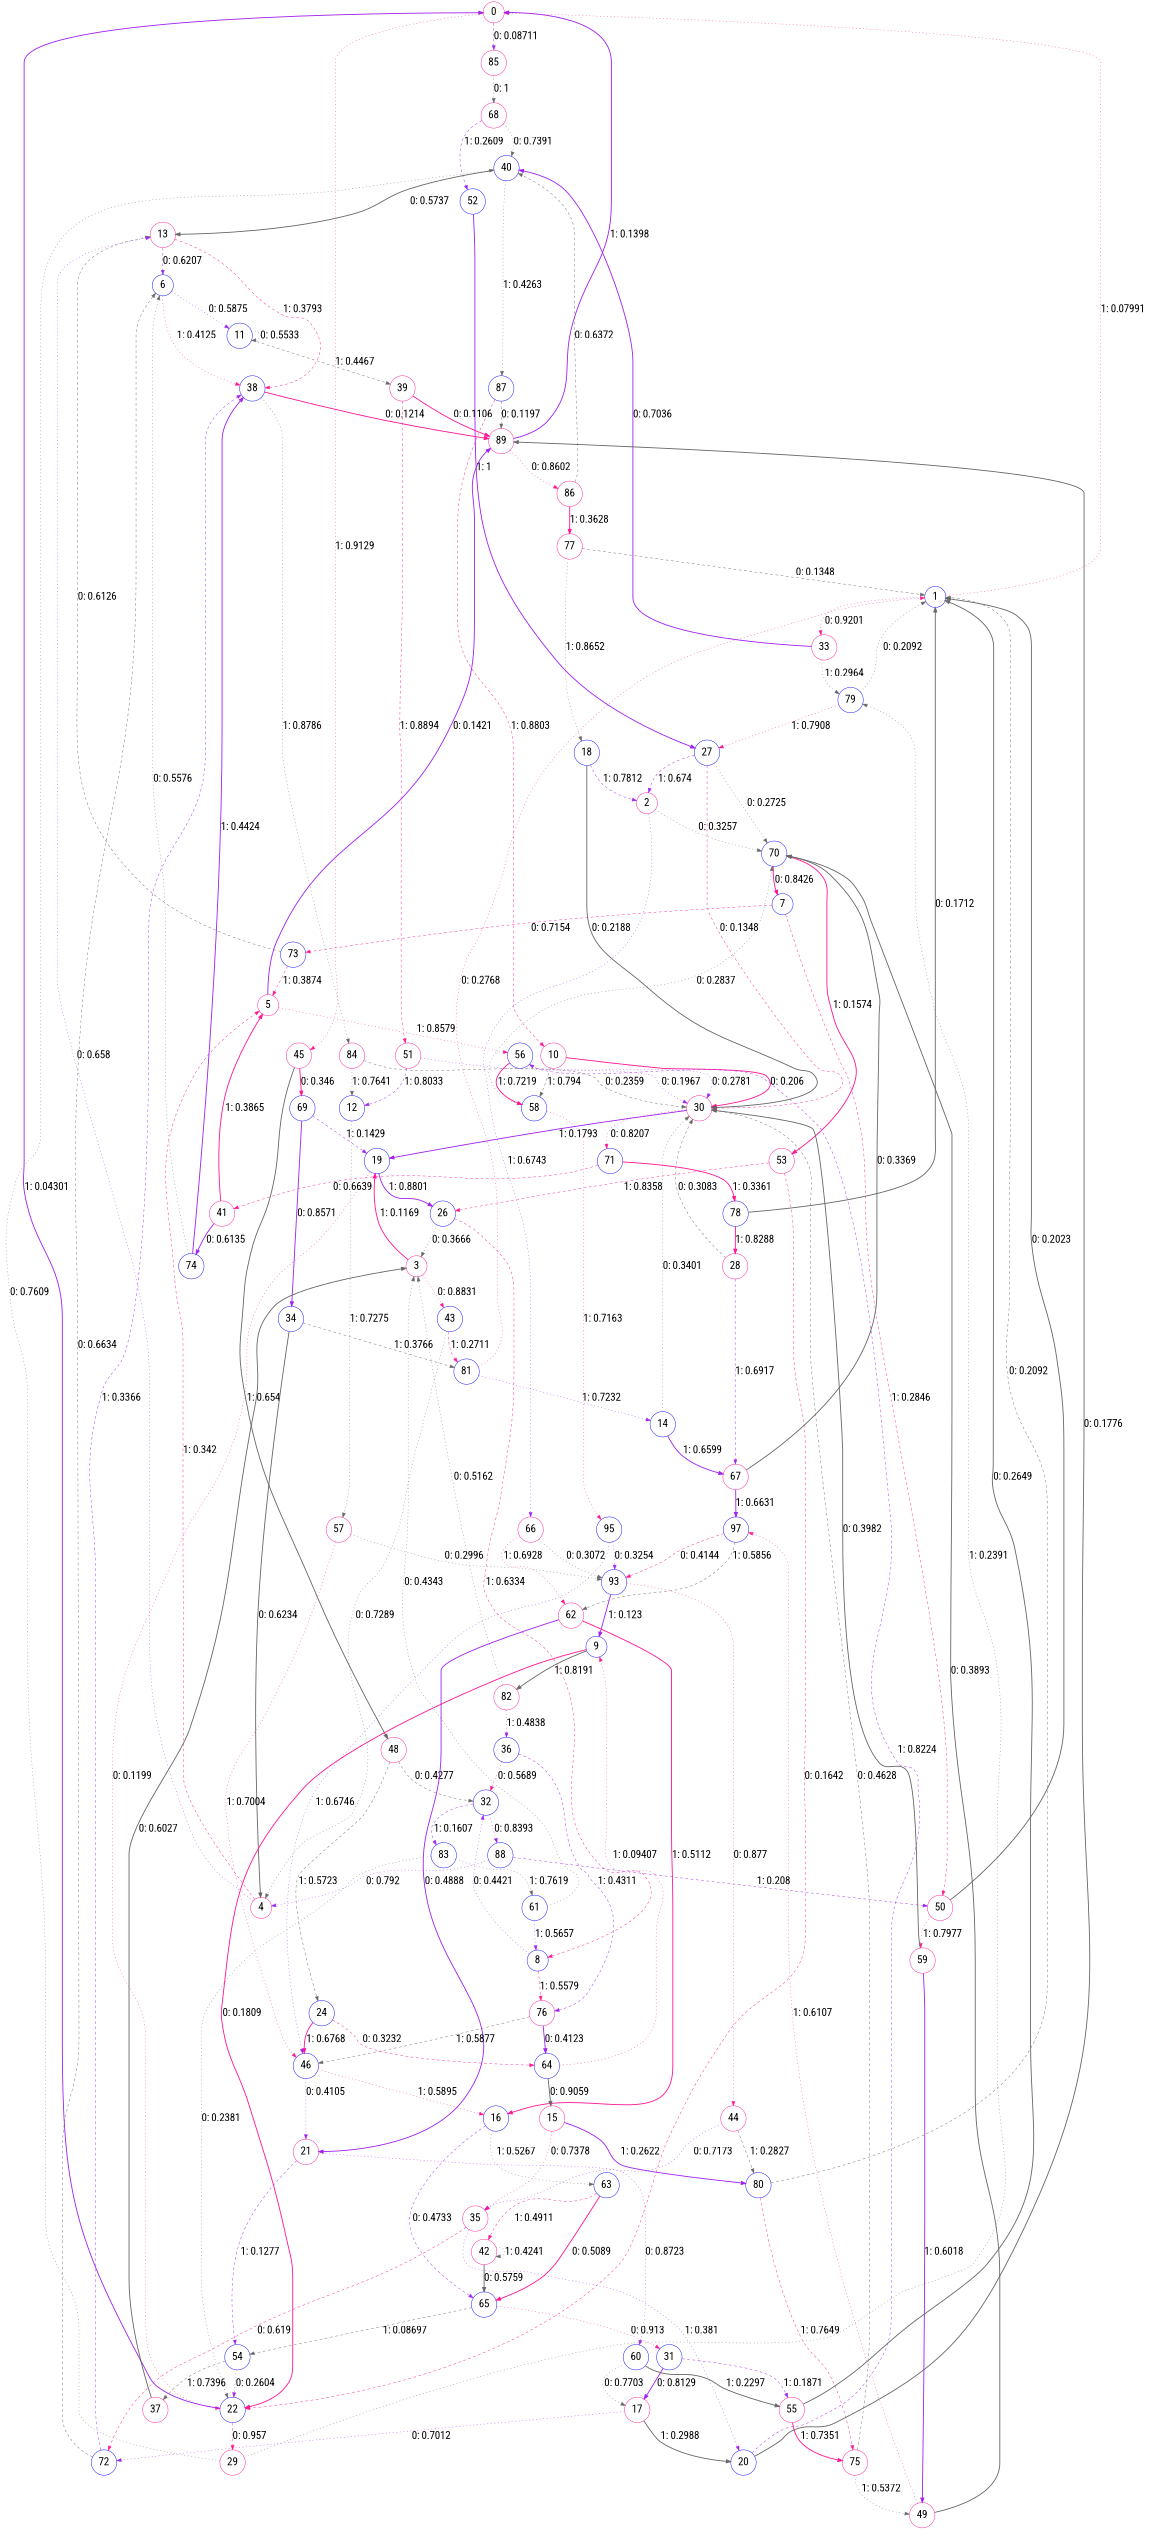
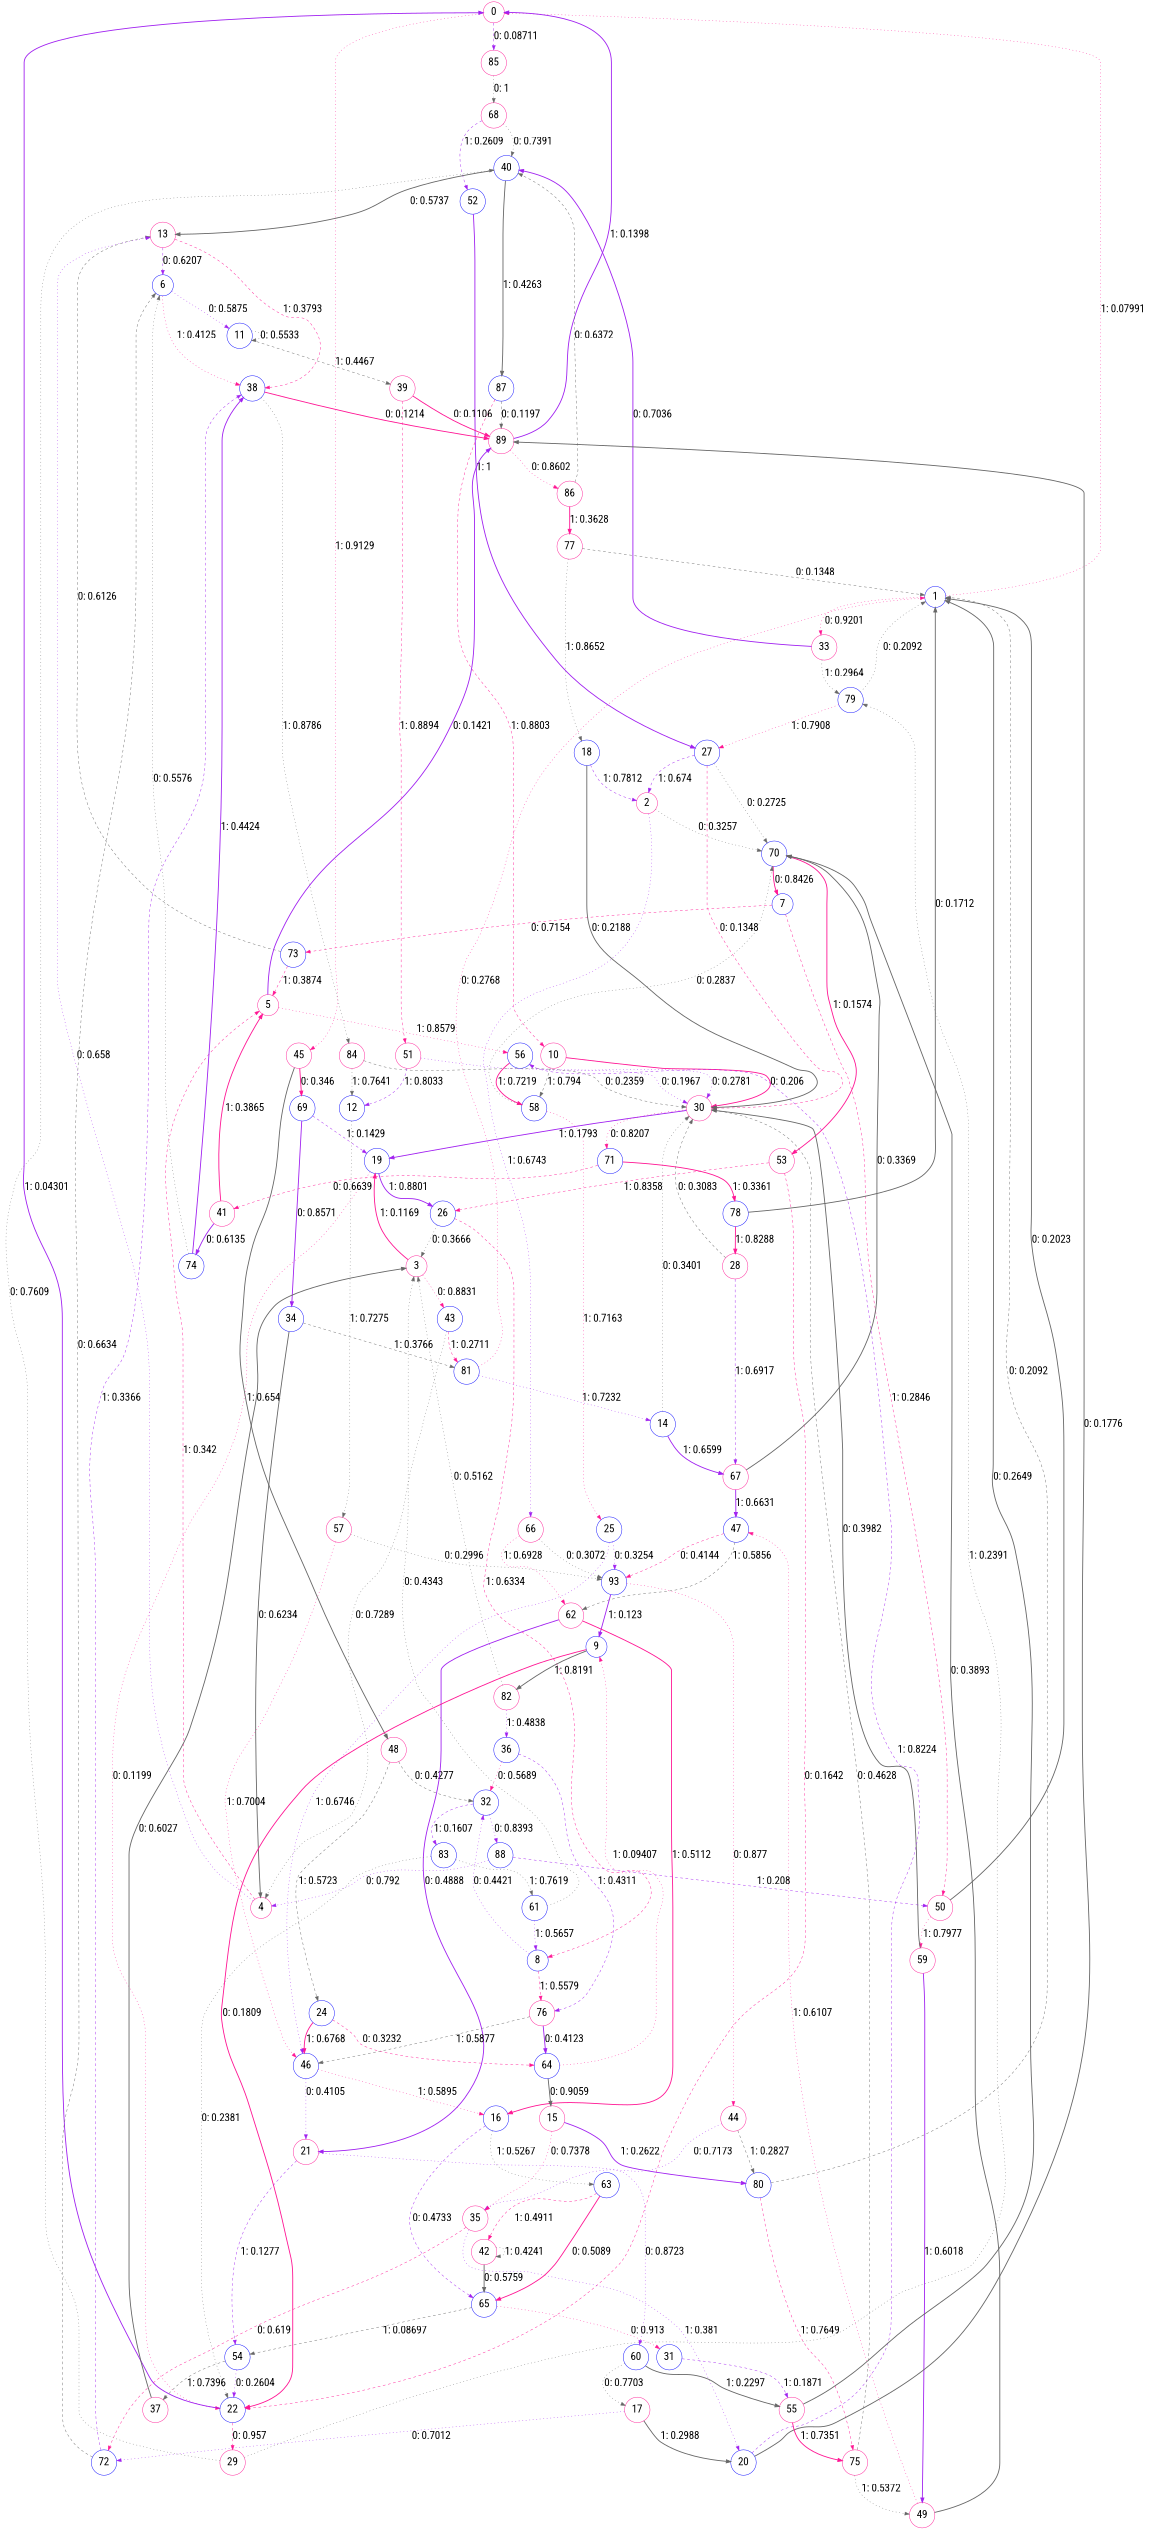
edge "40" -> "87": style dotted -> bold
node "95": label "95" -> "25"
node "97": label "97" -> "47"
edge "31" -> "17": removed, label "0: 0.8129"
